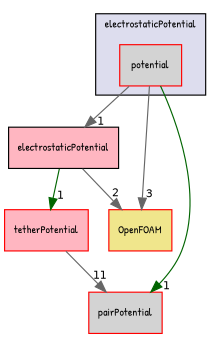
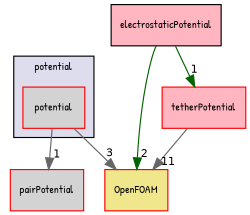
cluster "electrostaticPotential": label "electrostaticPotential" -> "potential"
edge "potential" -> "electrostaticPotential": removed
edge "electrostaticPotential" -> "OpenFOAM": color gray40 -> darkgreen
edge "potential" -> "pairPotential": color darkgreen -> gray40
edge "tetherPotential" -> "pairPotential": now "tetherPotential" -> "OpenFOAM"
